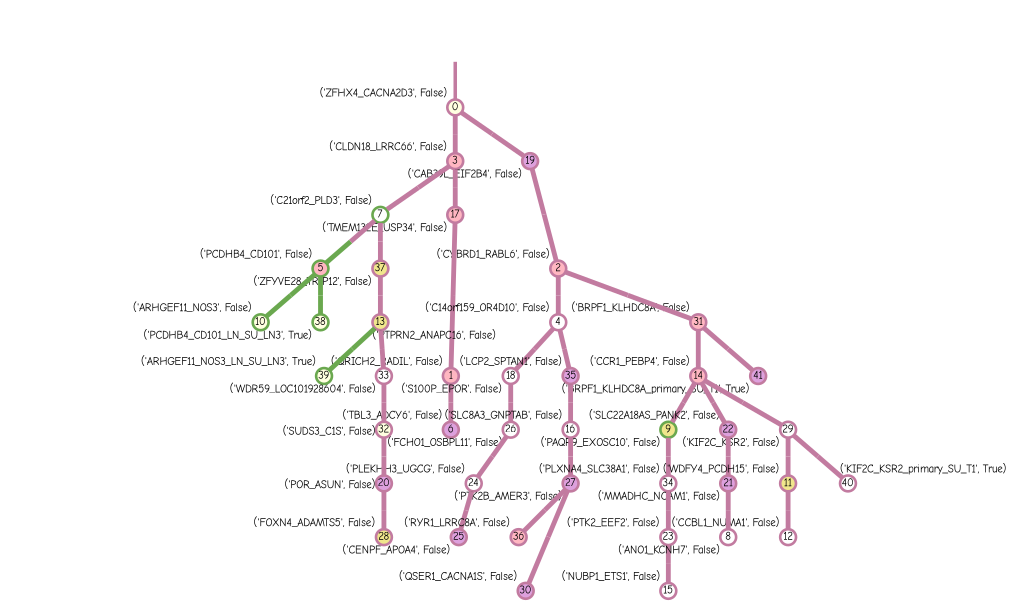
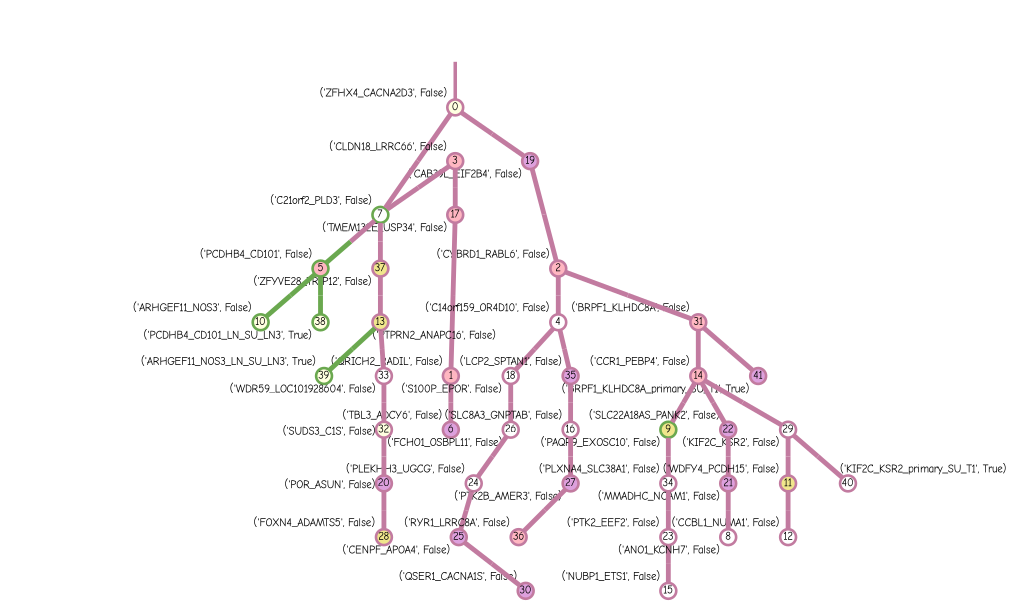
edge "0 ('ZFHX4_CACNA2D3', False)" -> "3 ('CLDN18_LRRC66', False)": now "0 ('ZFHX4_CACNA2D3', False)" -> "7 ('C21orf2_PLD3', False)"
edge "27 ('PTK2B_AMER3', False)" -> "30 ('QSER1_CACNA1S', False)": now "25 ('CENPF_APOA4', False)" -> "30 ('QSER1_CACNA1S', False)"
